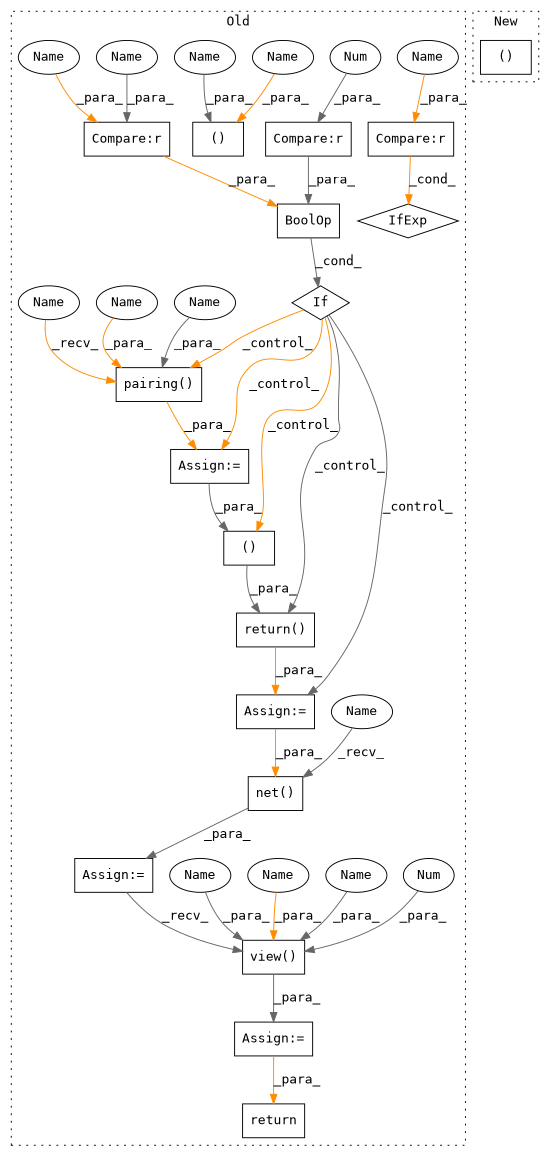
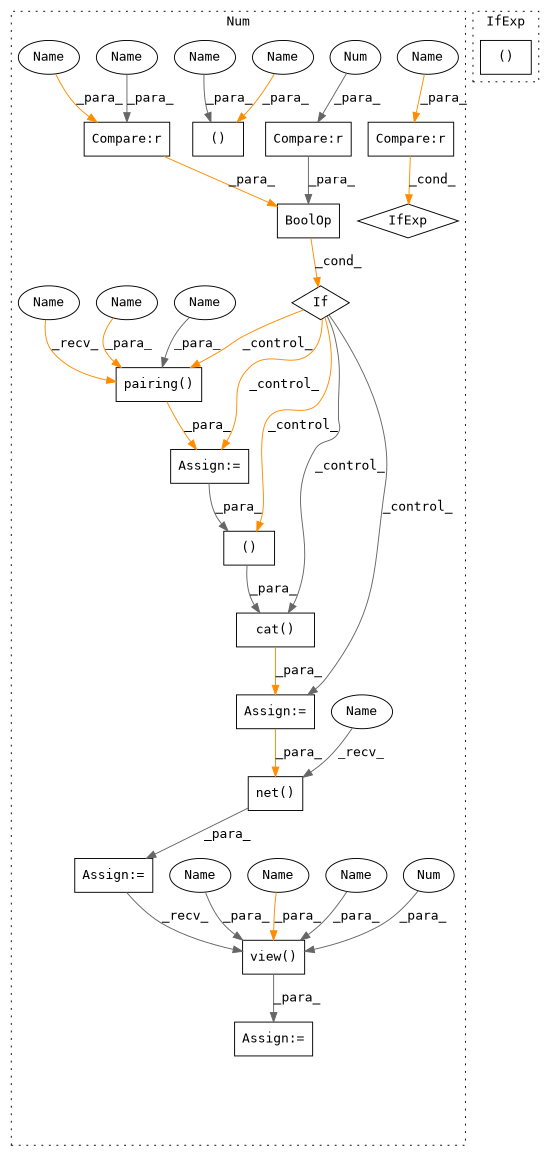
cluster "Old": label "Old" -> "Num"
cluster "New": label "New" -> "IfExp"
edge "BoolOp" -> "If": color gray40 -> darkorange
node "return()": label "return()" -> "cat()"
node "return": removed
